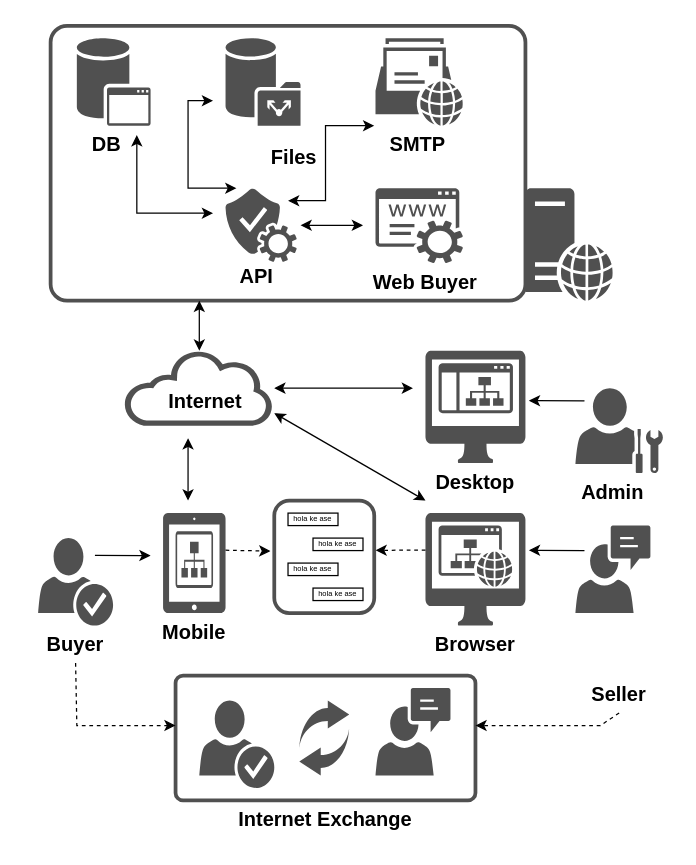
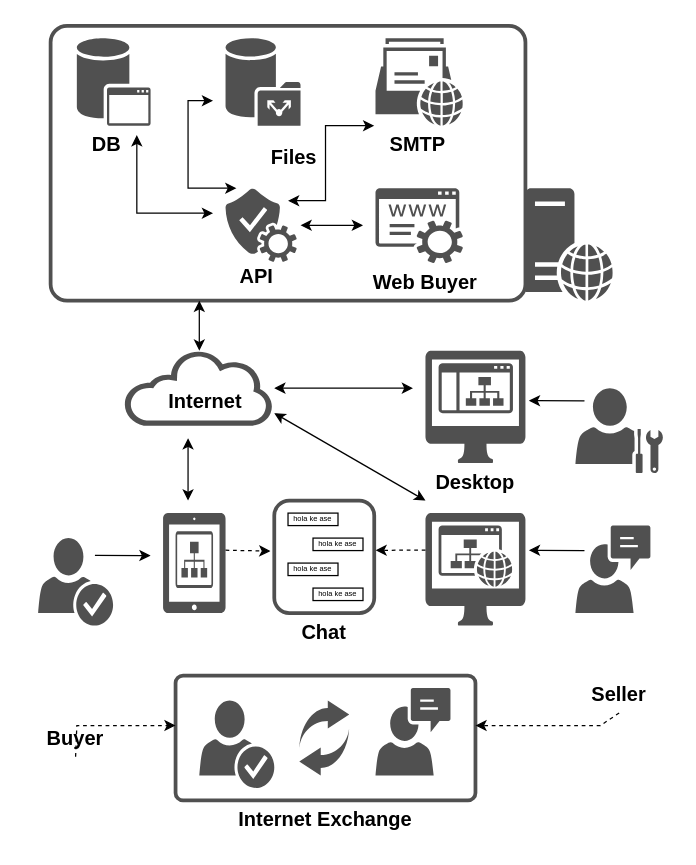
node "Admin": removed
node "Mobile": removed
node "Chat": added
node "Buyer": moved (76, 644) -> (76, 738)
node "Browser": removed
